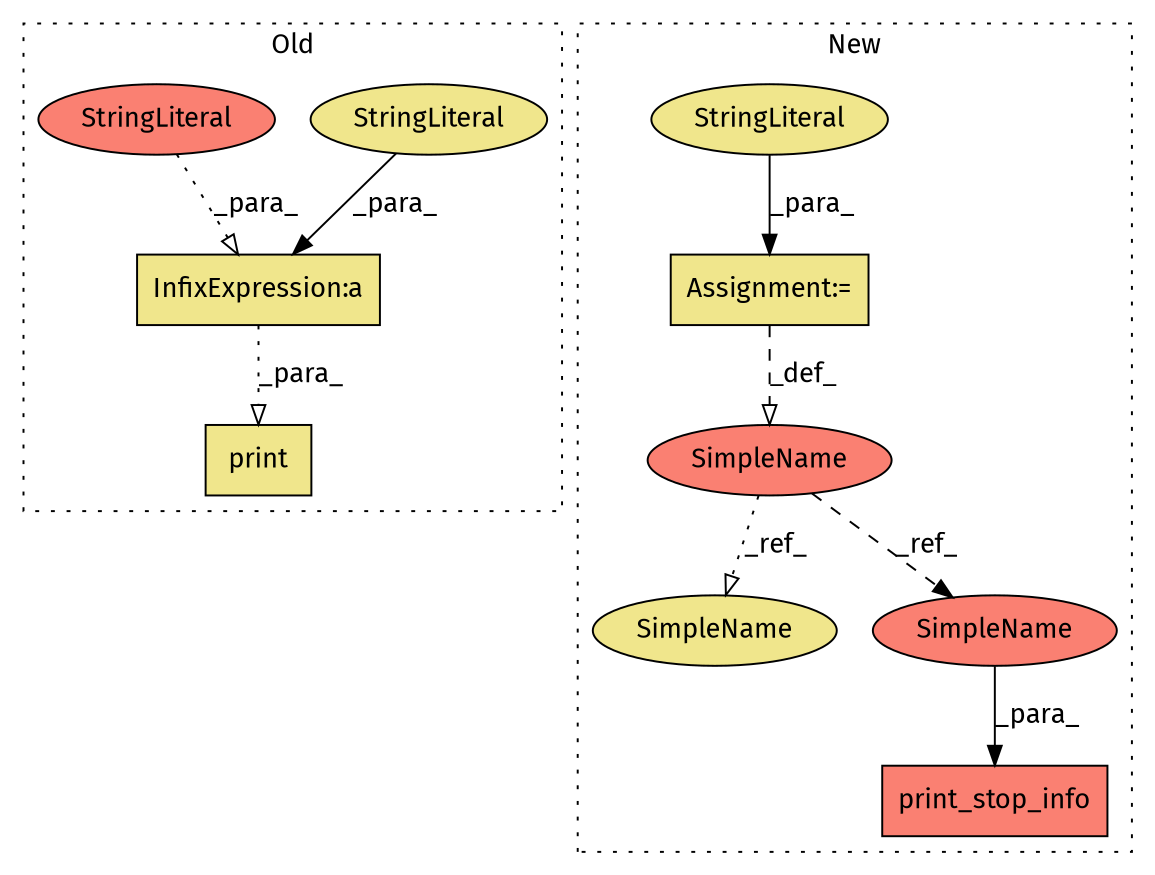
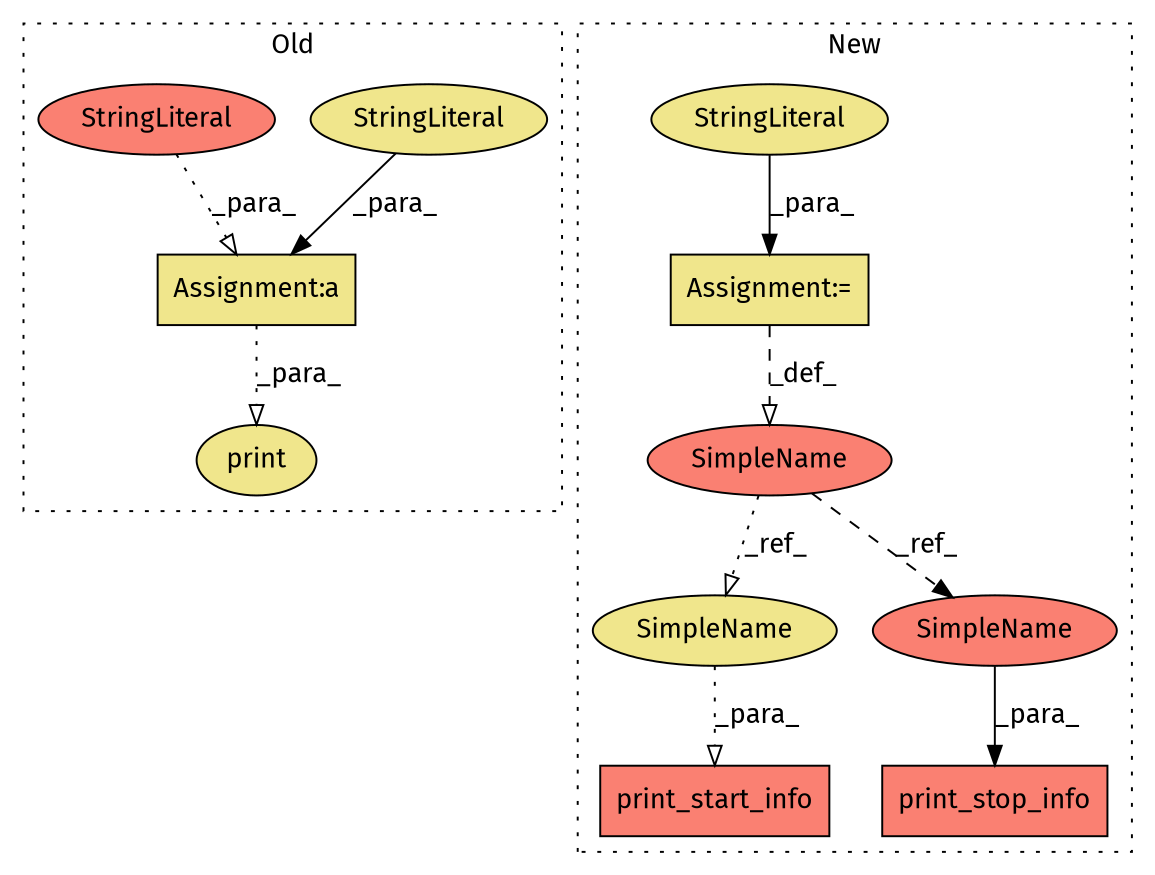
node "InfixExpression:a": label "InfixExpression:a" -> "Assignment:a"
node "print": shape box -> ellipse
node "print_start_info": added
